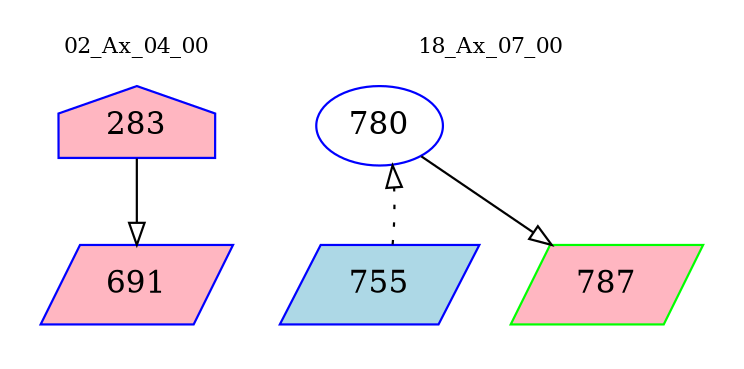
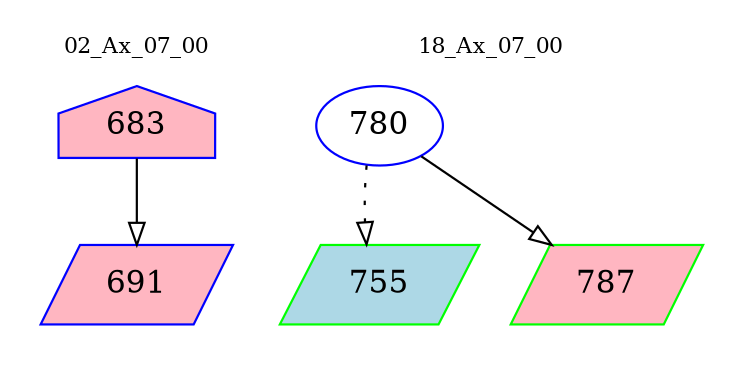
cluster "02_Ax_04_00": label "02_Ax_04_00" -> "02_Ax_07_00"
node "283": label "283" -> "683"
edge "755" -> "780": reversed
node "755": color blue -> green
